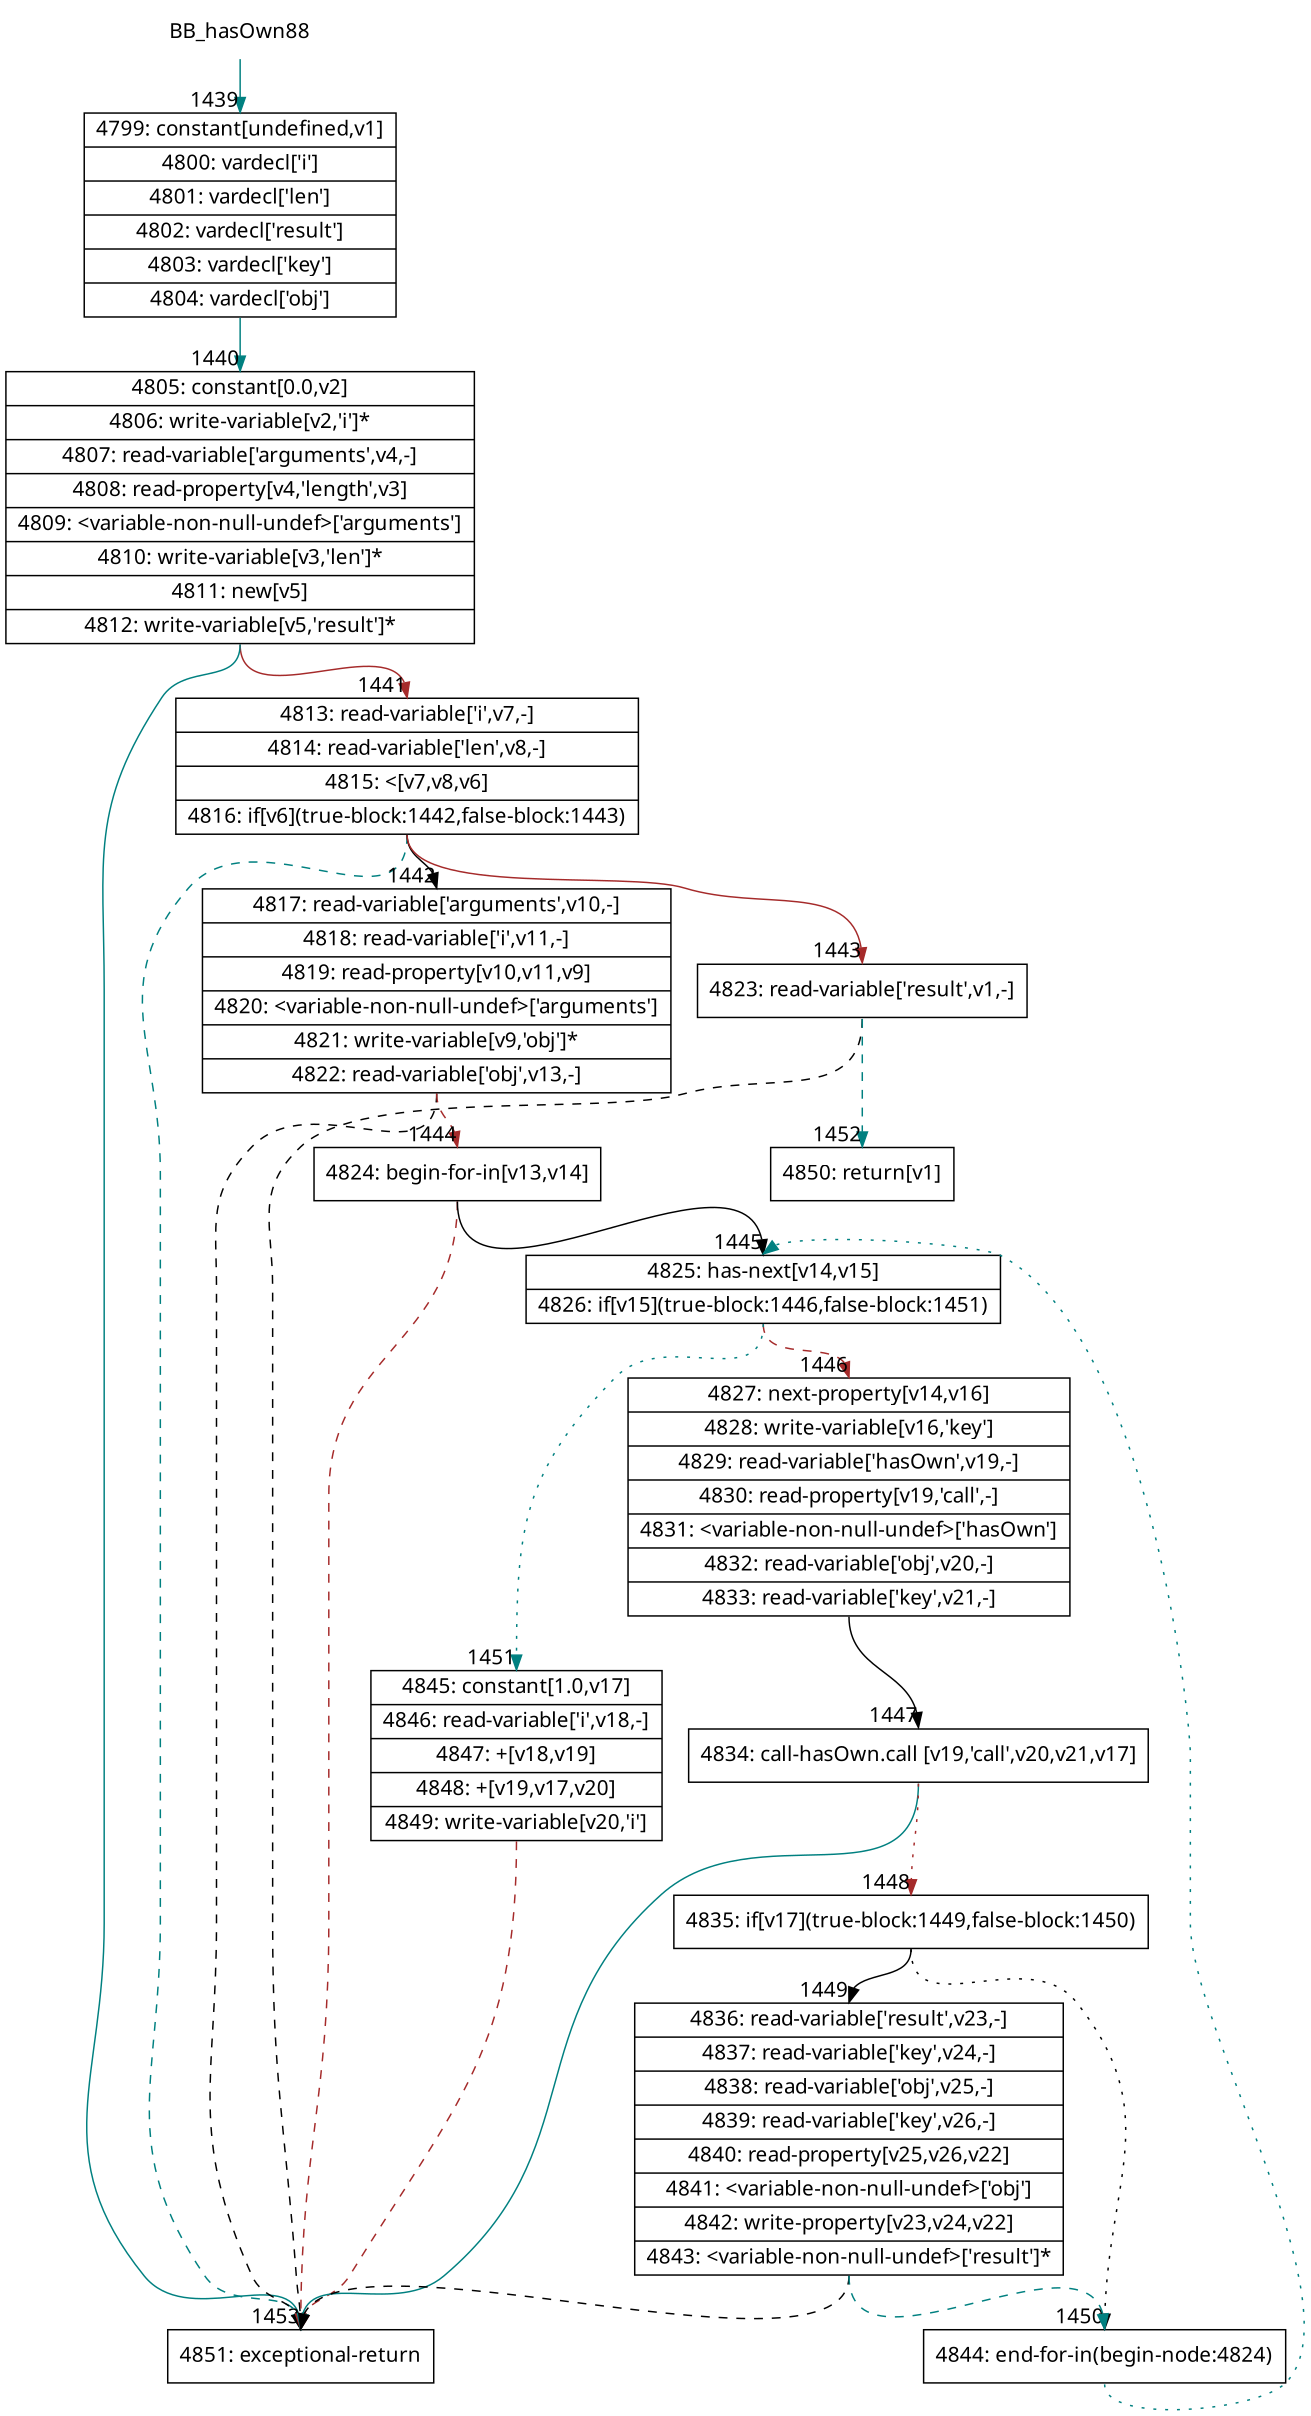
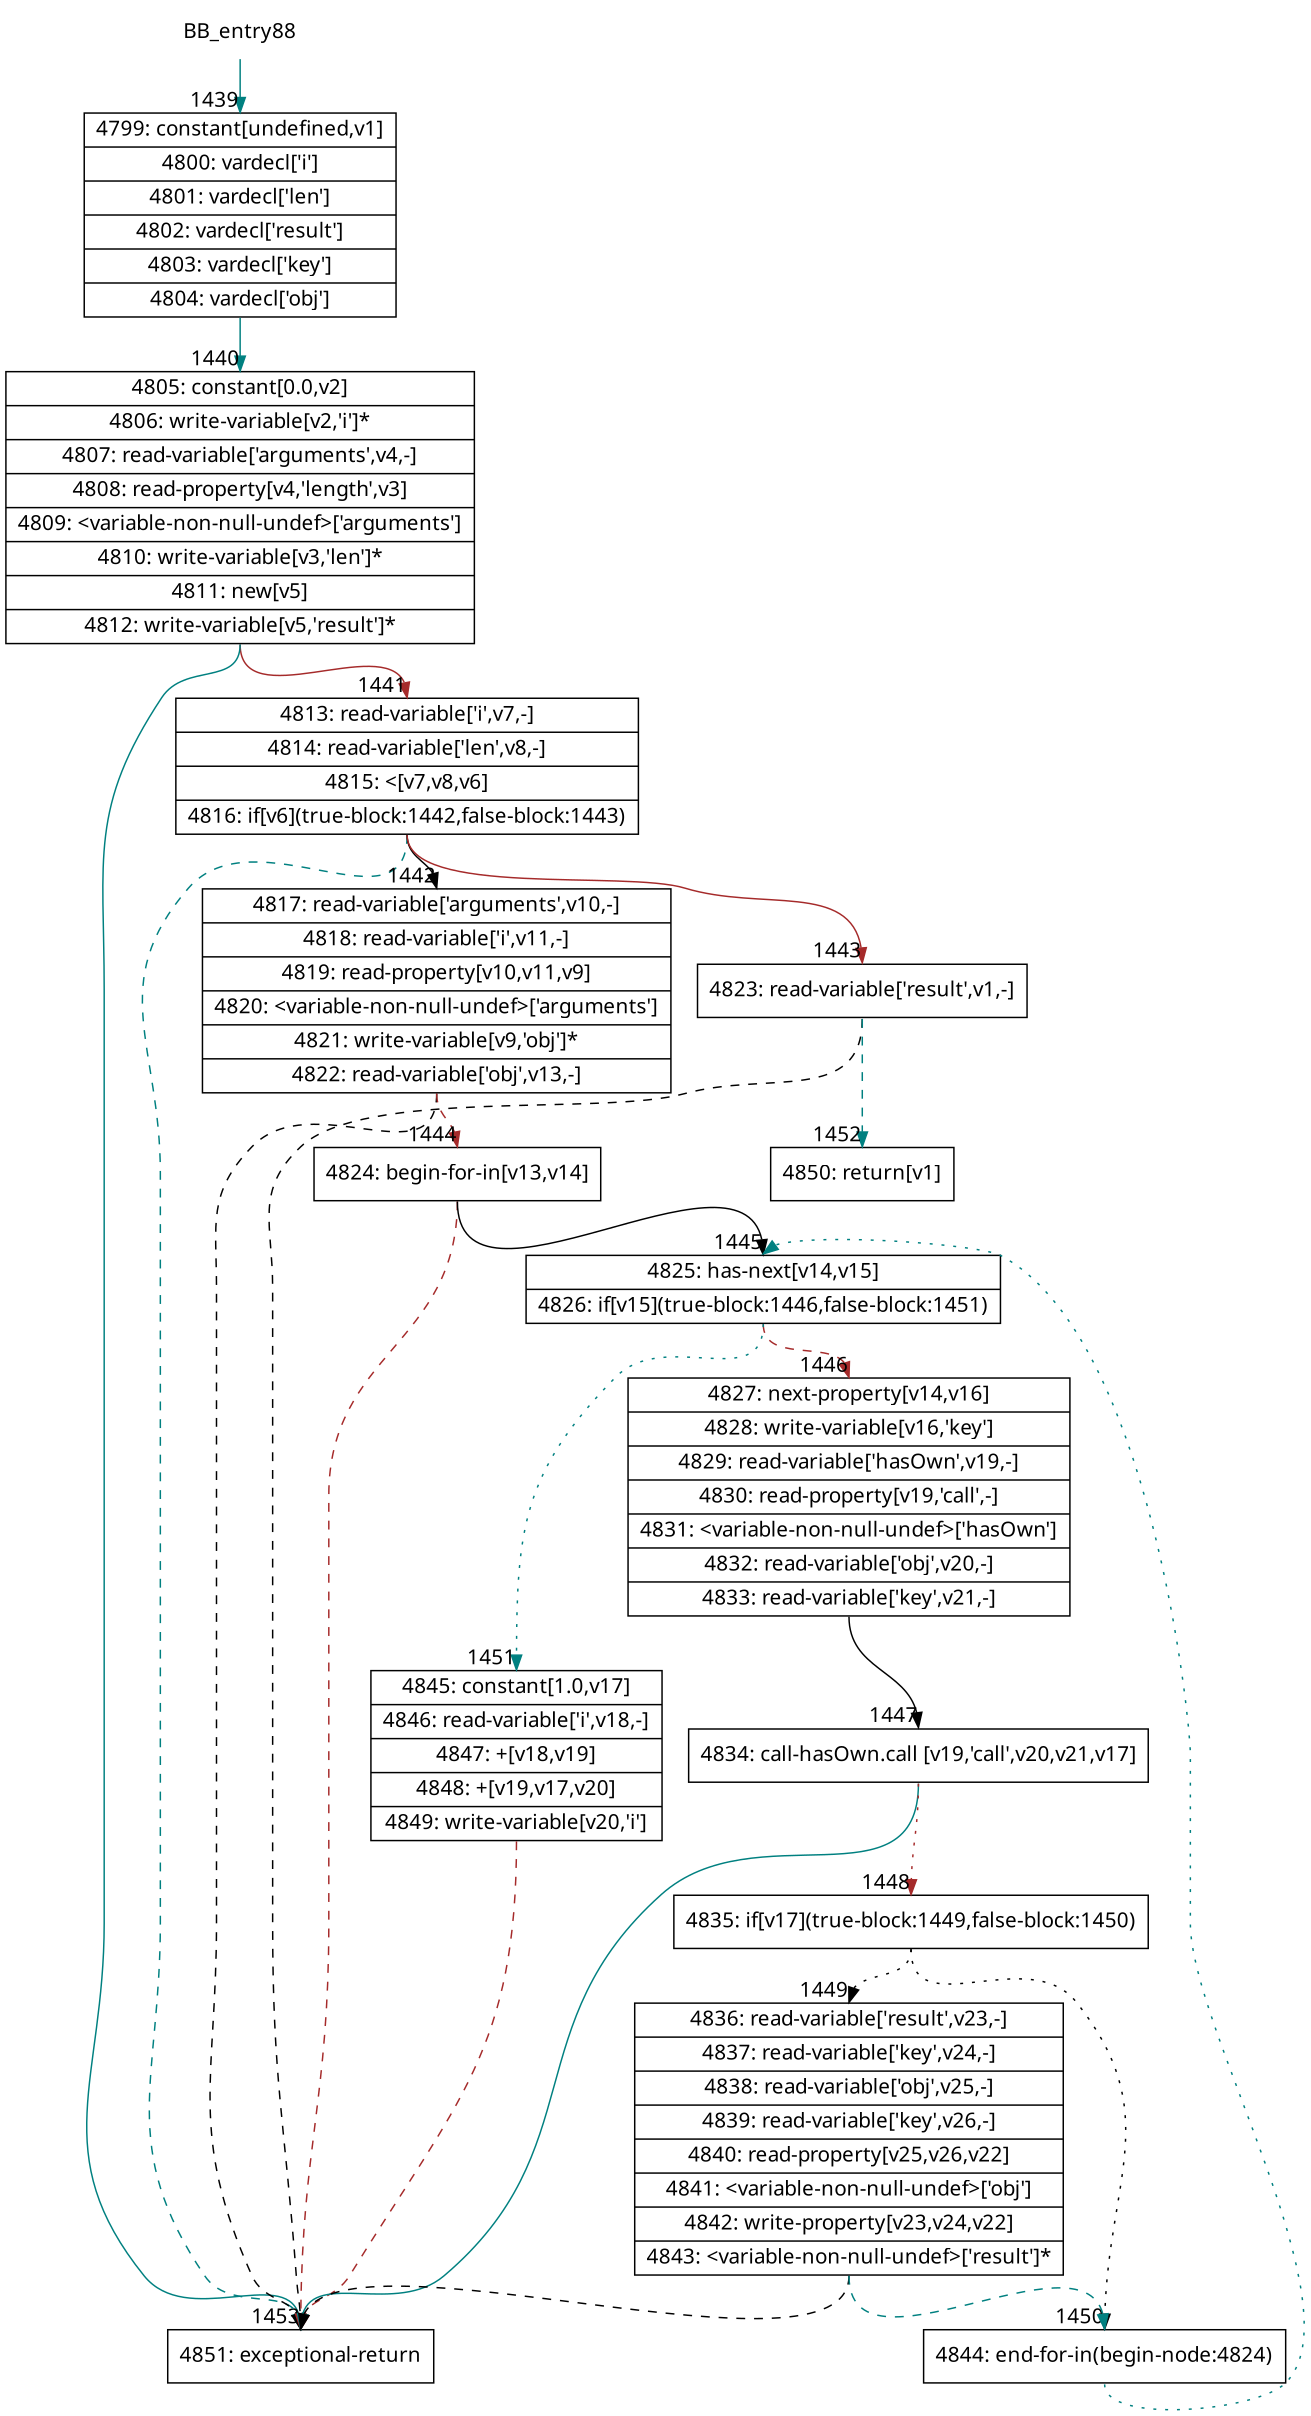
node "BB_hasOwn88": label "BB_hasOwn88" -> "BB_entry88"
edge "4835: if[v17](true-block:1449,false-block:1450)" -> "4836: read-variable['result',v23,-]": style solid -> dotted
